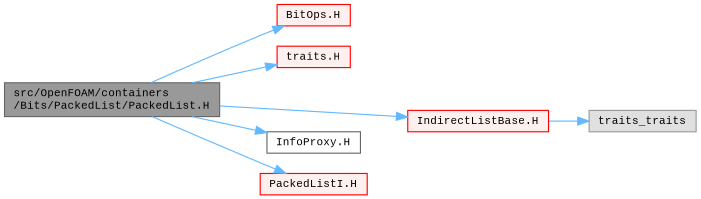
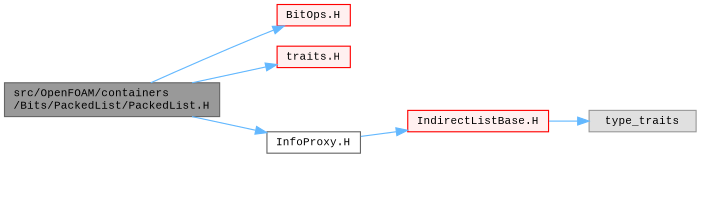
edge "src/OpenFOAM/containers /Bits/PackedList/PackedList.H" -> "IndirectListBase.H": now "InfoProxy.H" -> "IndirectListBase.H"
node "traits_traits": label "traits_traits" -> "type_traits"
node "PackedListI.H": removed
